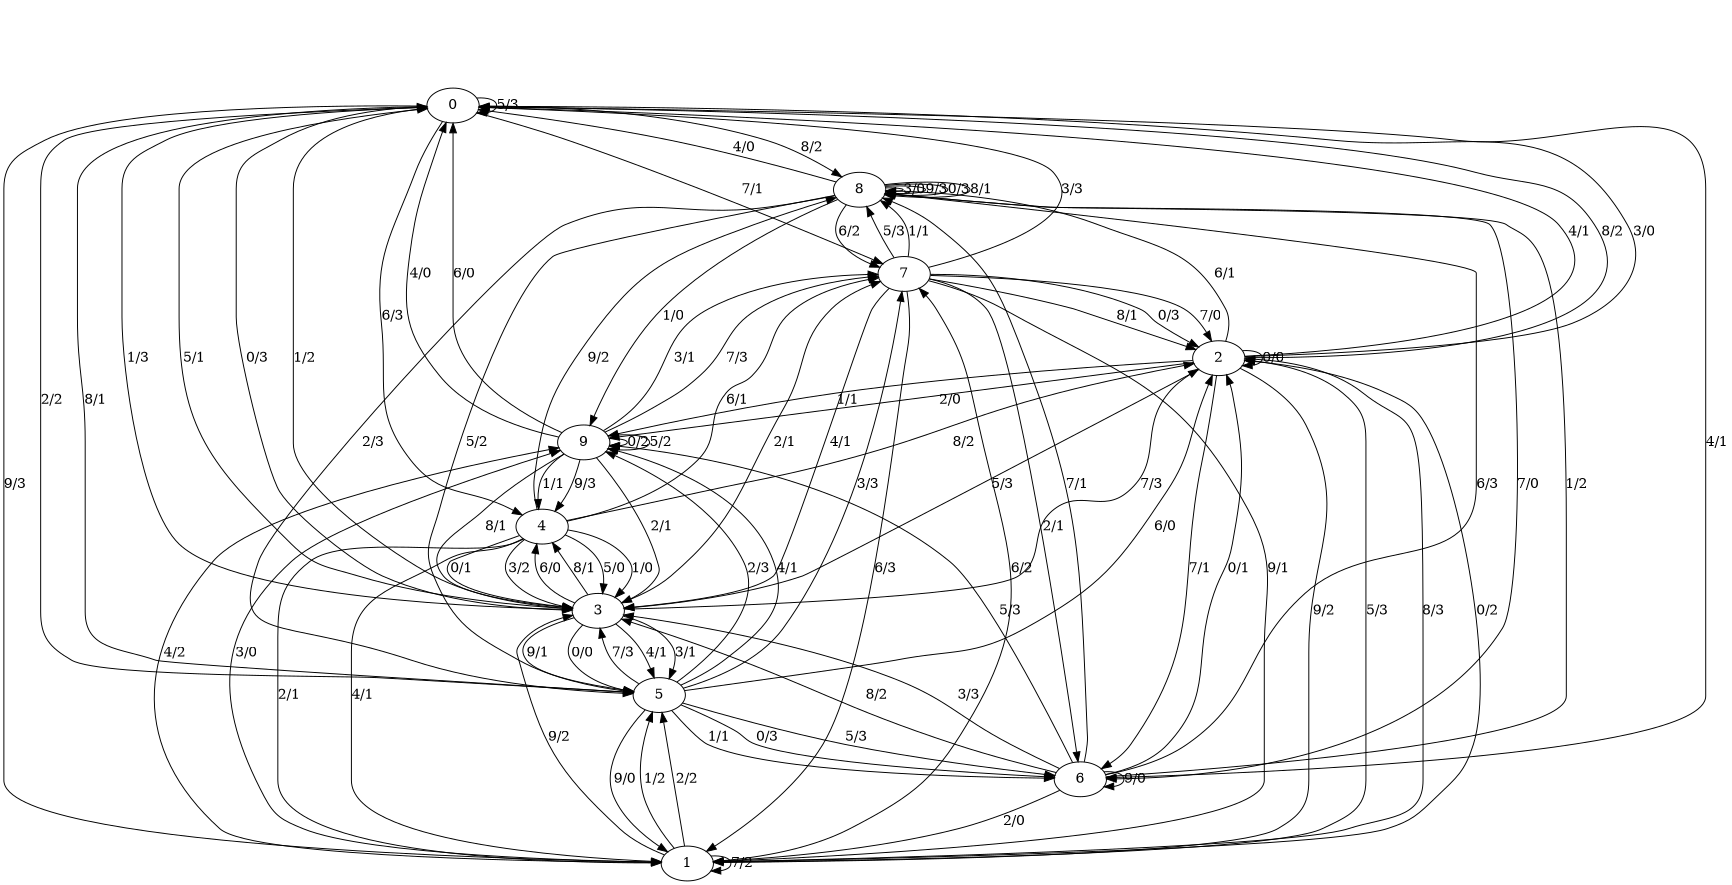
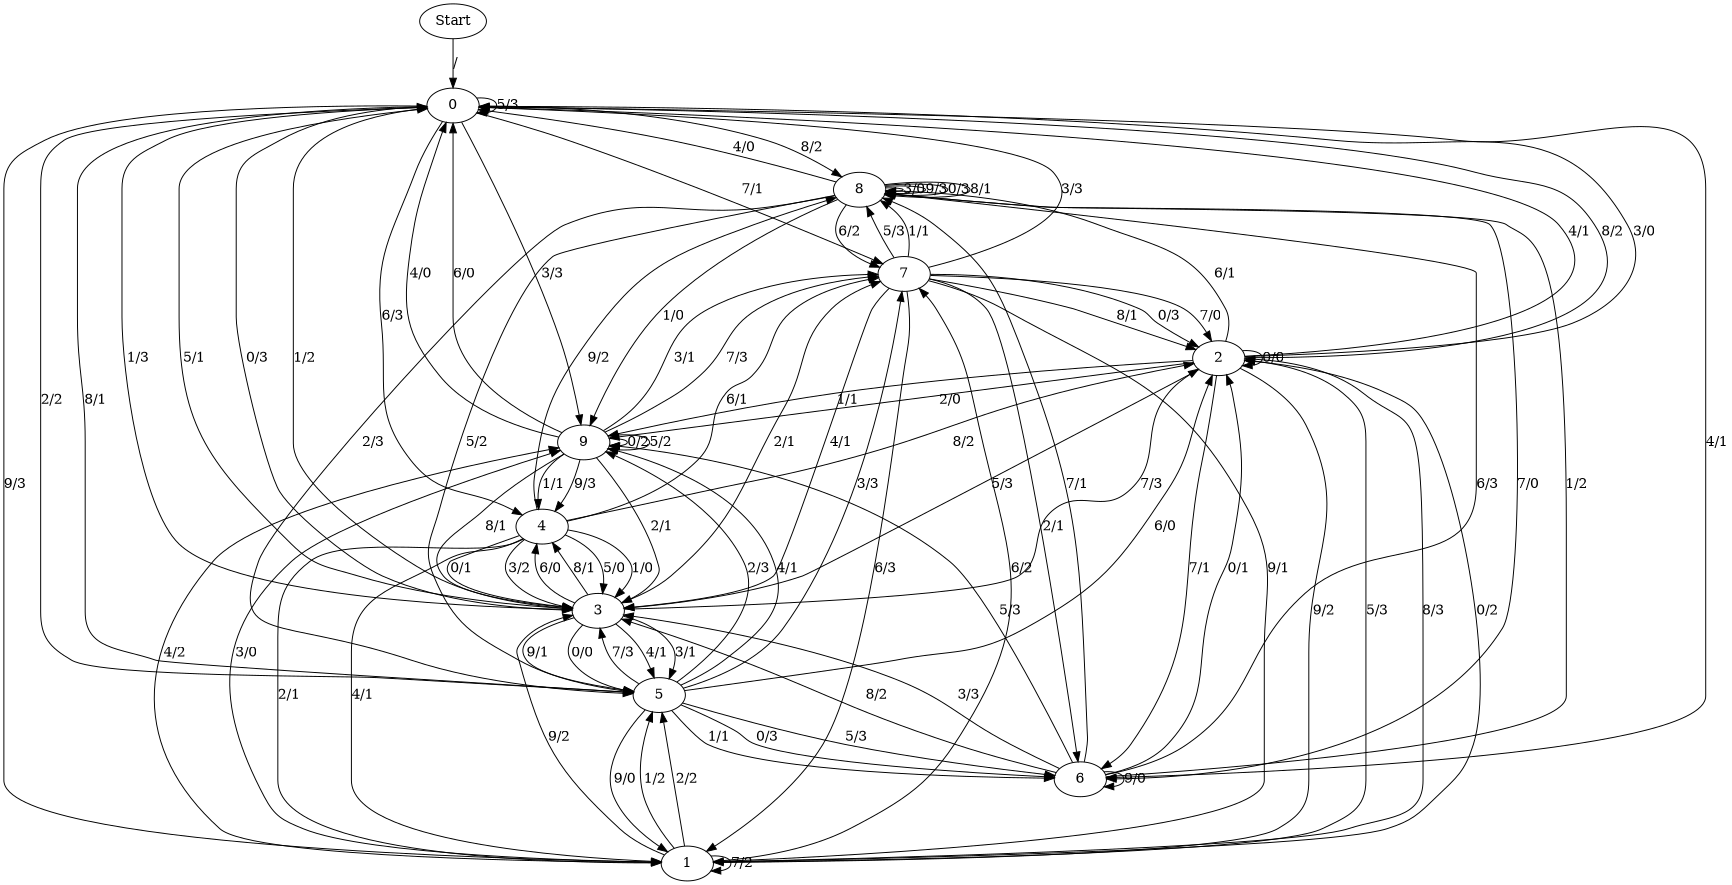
node "Start": added
edge "0" -> "9": added, label "3/3"
edge "6" -> "1": removed, label "2/0"
